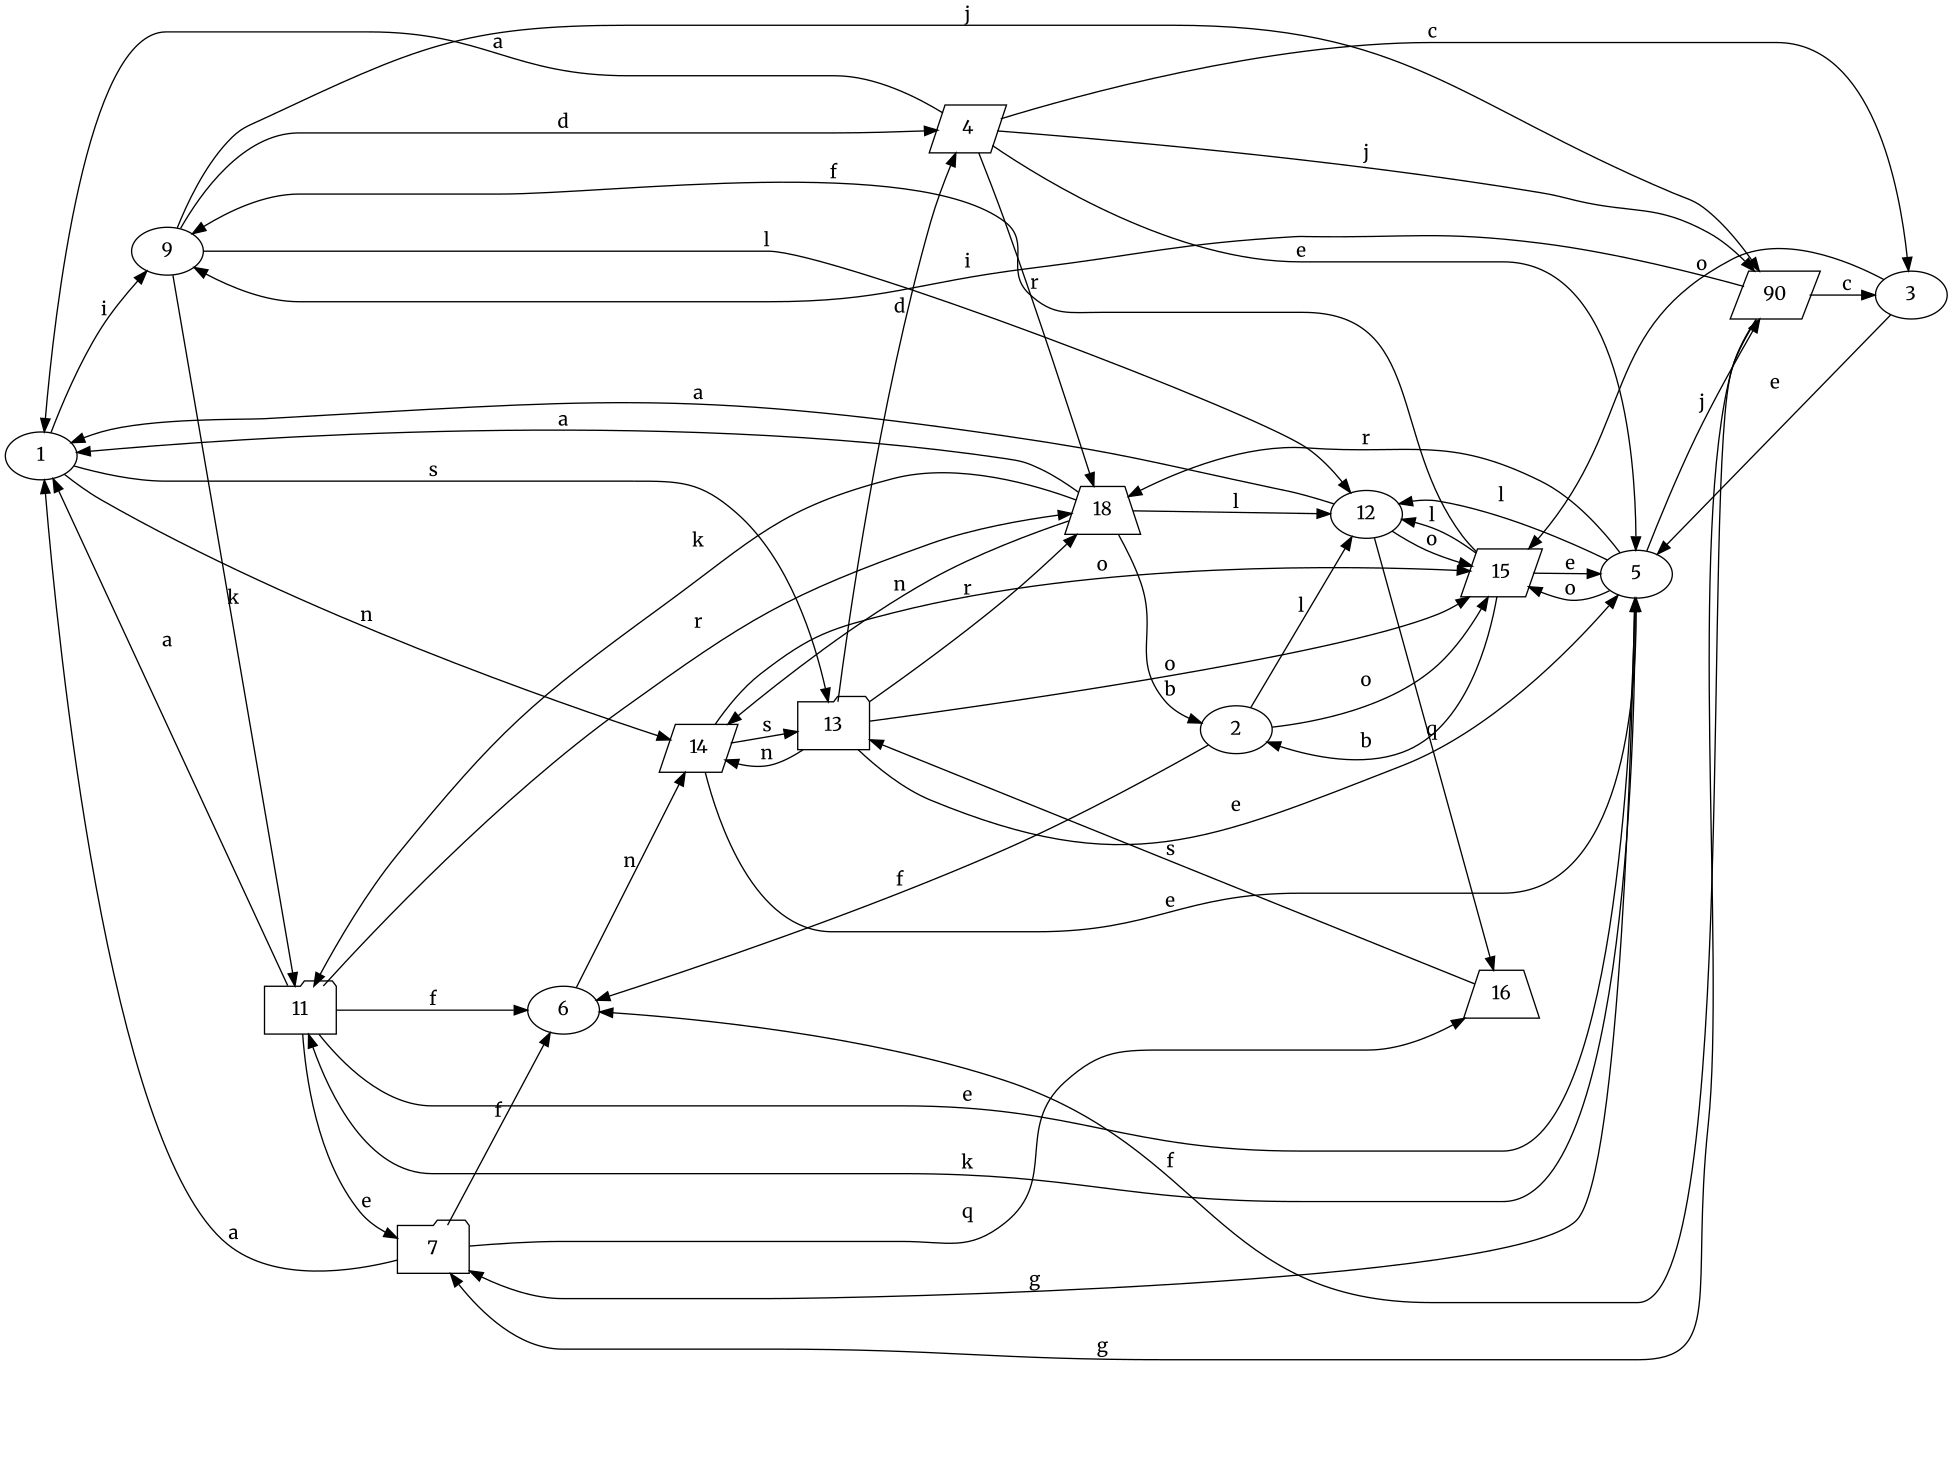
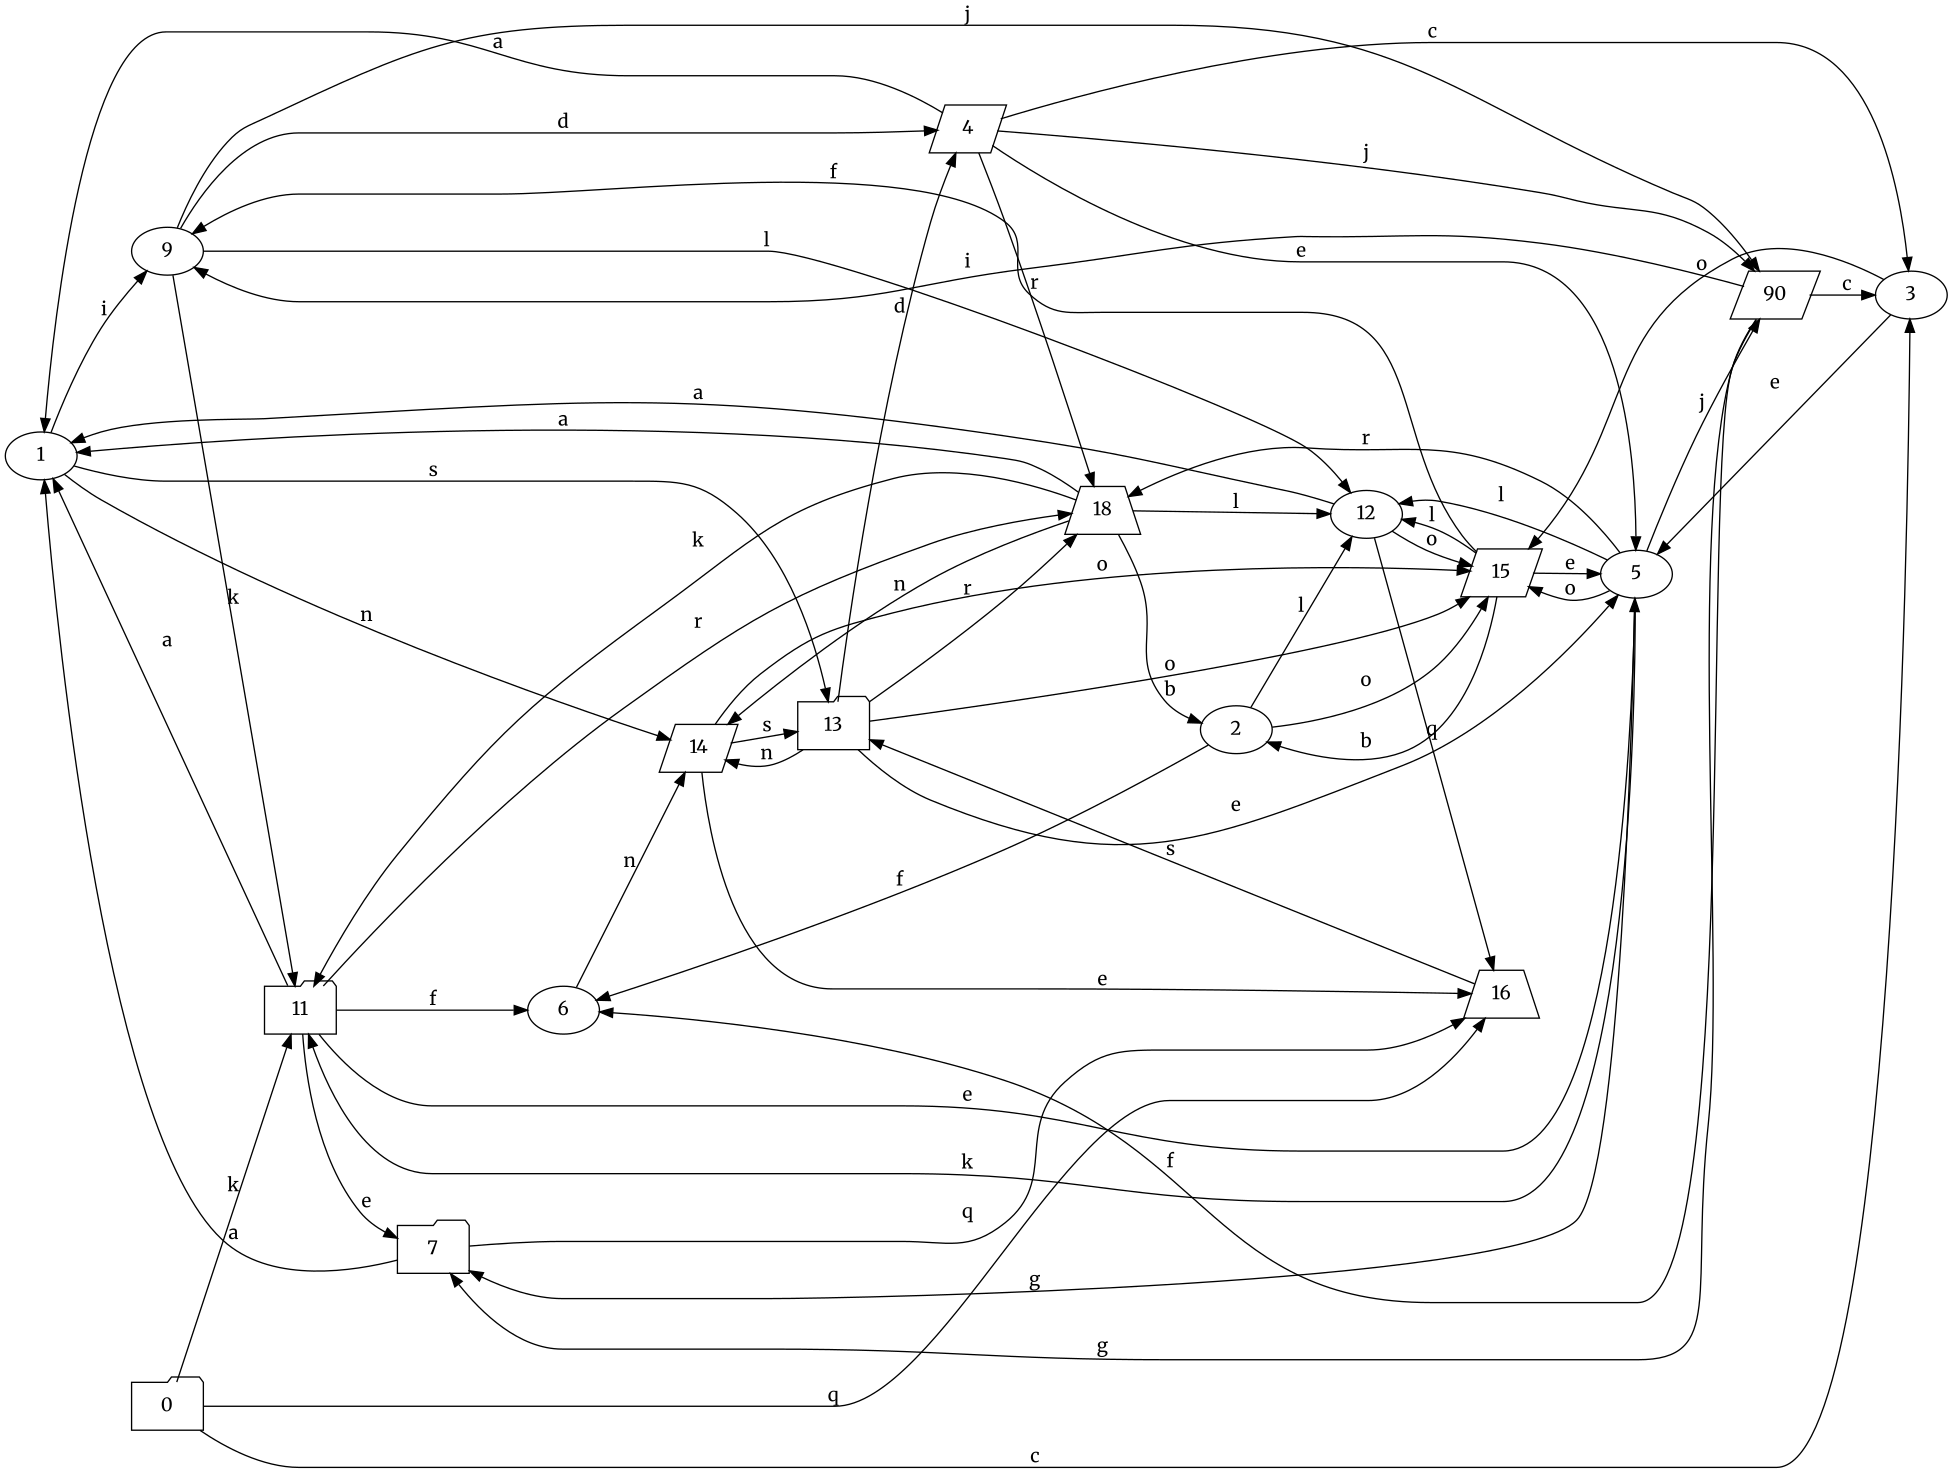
edge "14" -> "5": now "14" -> "16"
edge "7" -> "6": removed, label "f"
node "0": added
